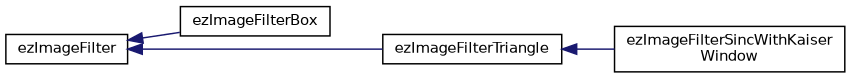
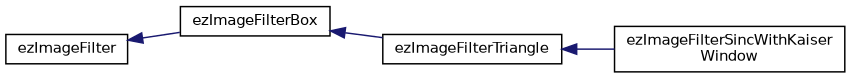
edge "ezImageFilterTriangle" -> "ezImageFilter": now "ezImageFilterTriangle" -> "ezImageFilterBox"
